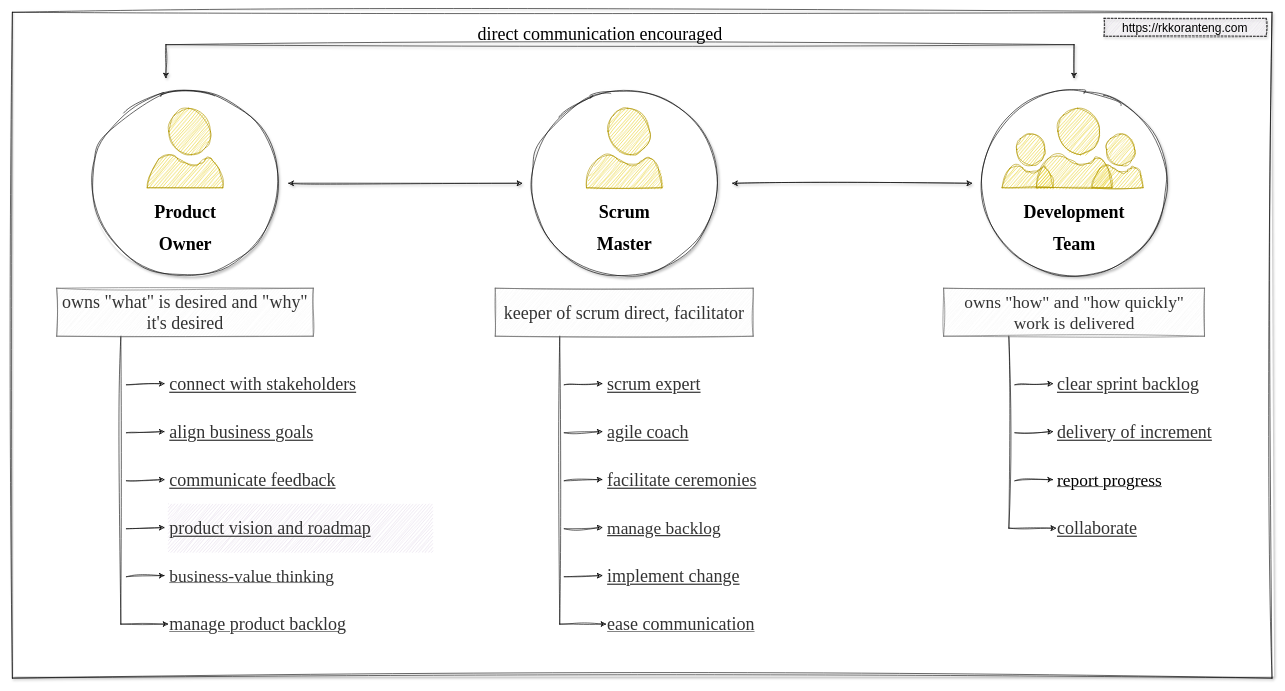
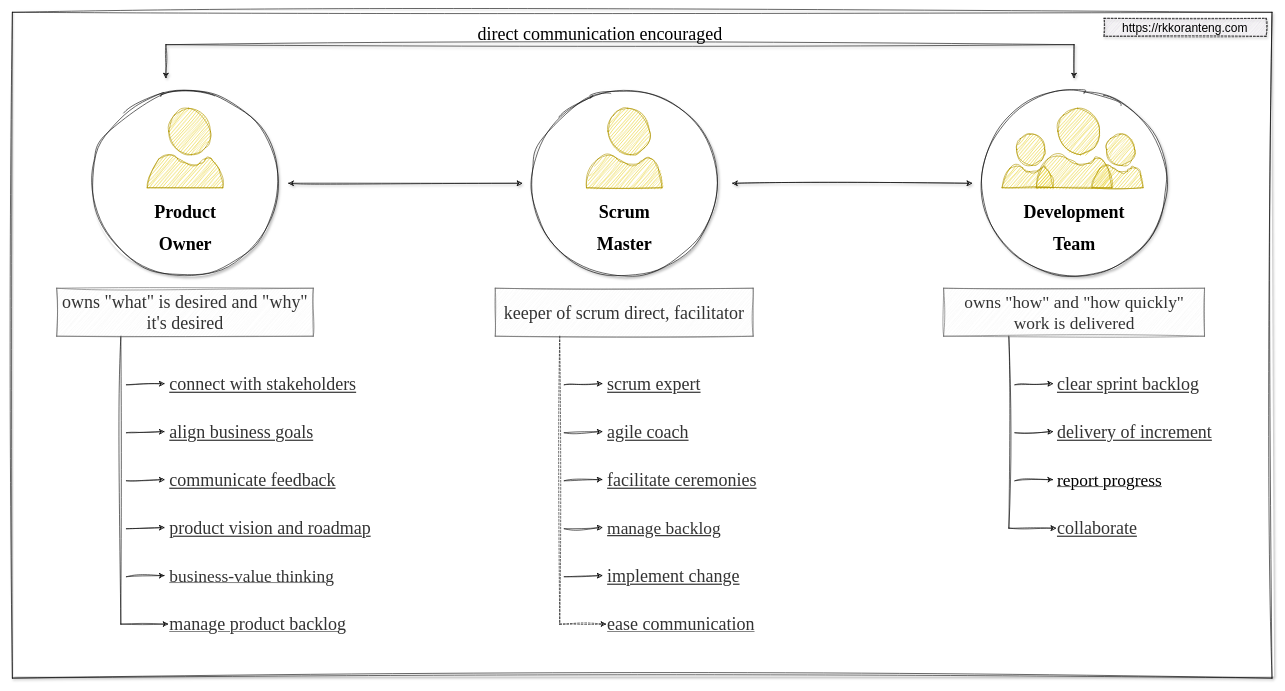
edge "keeper of scrum direct, facilitator" -> "ease communication": style solid -> dashed
node "product vision and roadmap": fillcolor #e1d5e7 -> #ffffff
